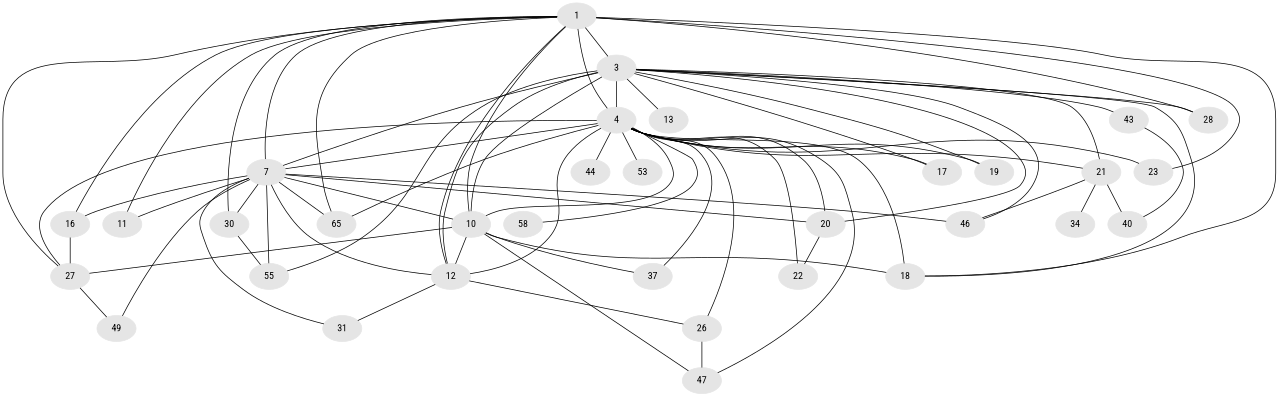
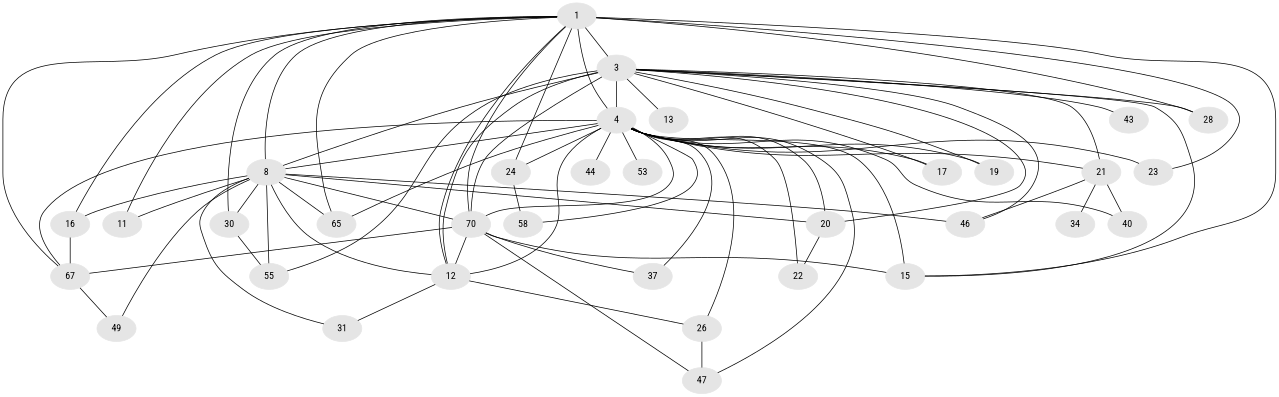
node "7": label "7" -> "8"
node "24": added
edge "43" -- "40": now "4" -- "40"
node "10": label "10" -> "70"
node "27": label "27" -> "67"
node "18": label "18" -> "15"
